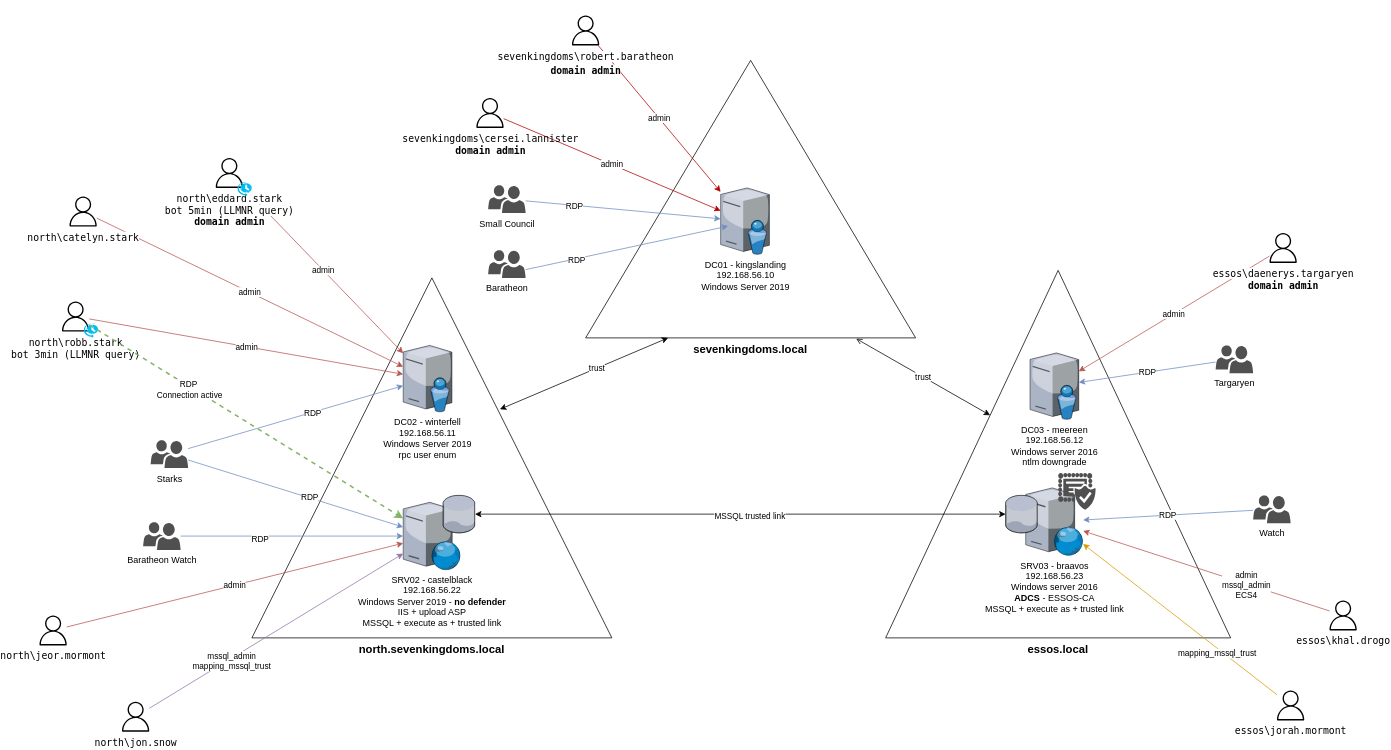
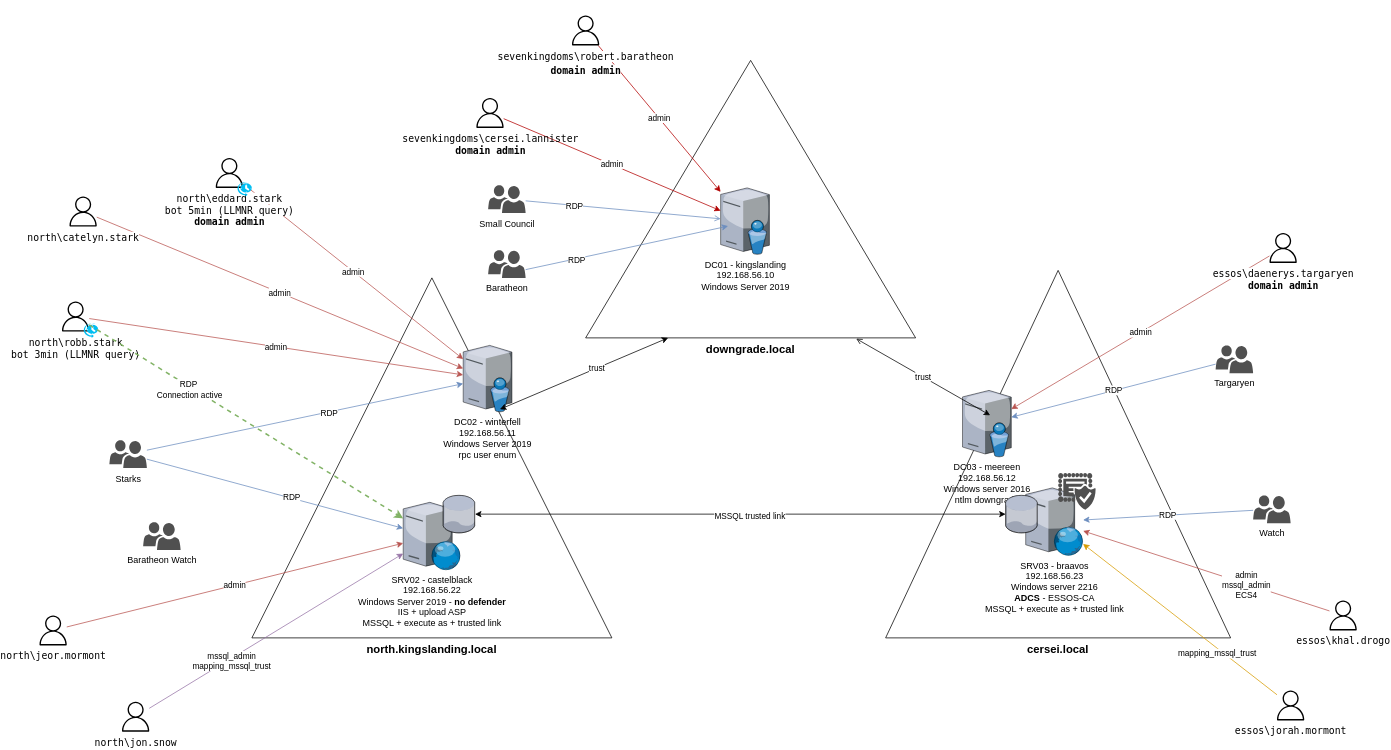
edge "Small Council" -> "DC01 - kingslanding 192.168.56.10 Windows Server 2019": arrowhead classic -> open
node "sevenkingdoms.local": label "sevenkingdoms.local" -> "downgrade.local"
node "DC02 - winterfell 192.168.56.11 Windows Server 2019 rpc user enum": moved (427, 379) -> (487, 379)
node "DC03 - meereen 192.168.56.12 Windows server 2016 ntlm downgrade": moved (1054, 386) -> (987, 424)
node "Starks": moved (169, 454) -> (128, 454)
edge "Baratheon Watch" -> "SRV02 - castelblack 192.168.56.22 Windows Server 2019 - no defender IIS + upload ASP MSSQL + execute as + trusted link": removed, label "RDP"
node "SRV03 - braavos 192.168.56.23 Windows server 2016 ADCS - ESSOS-CA MSSQL + execute as + trusted link": label "SRV03 - braavos 192.168.56.23 Windows server 2016 ADCS - ESSOS-CA MSSQL + execute as + trusted link" -> "SRV03 - braavos 192.168.56.23 Windows server 2216 ADCS - ESSOS-CA MSSQL + execute as + trusted link"
node "north.sevenkingdoms.local": label "north.sevenkingdoms.local" -> "north.kingslanding.local"
node "essos.local": label "essos.local" -> "cersei.local"
